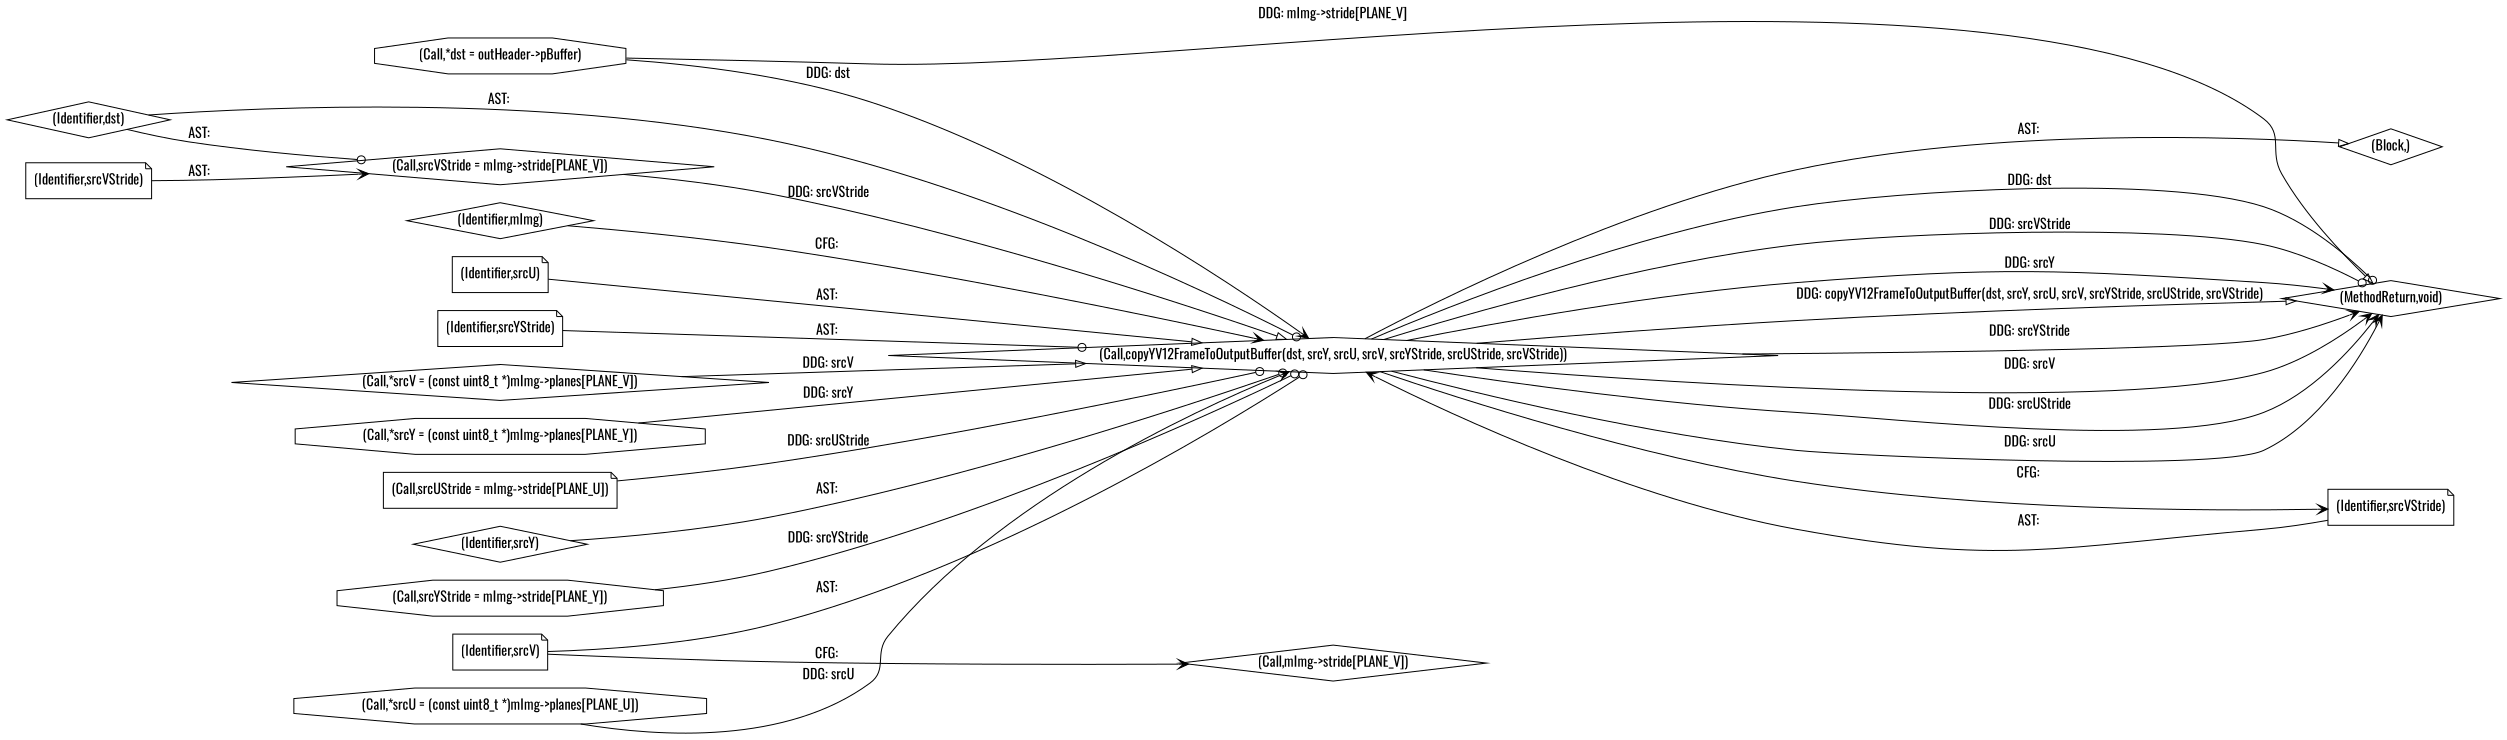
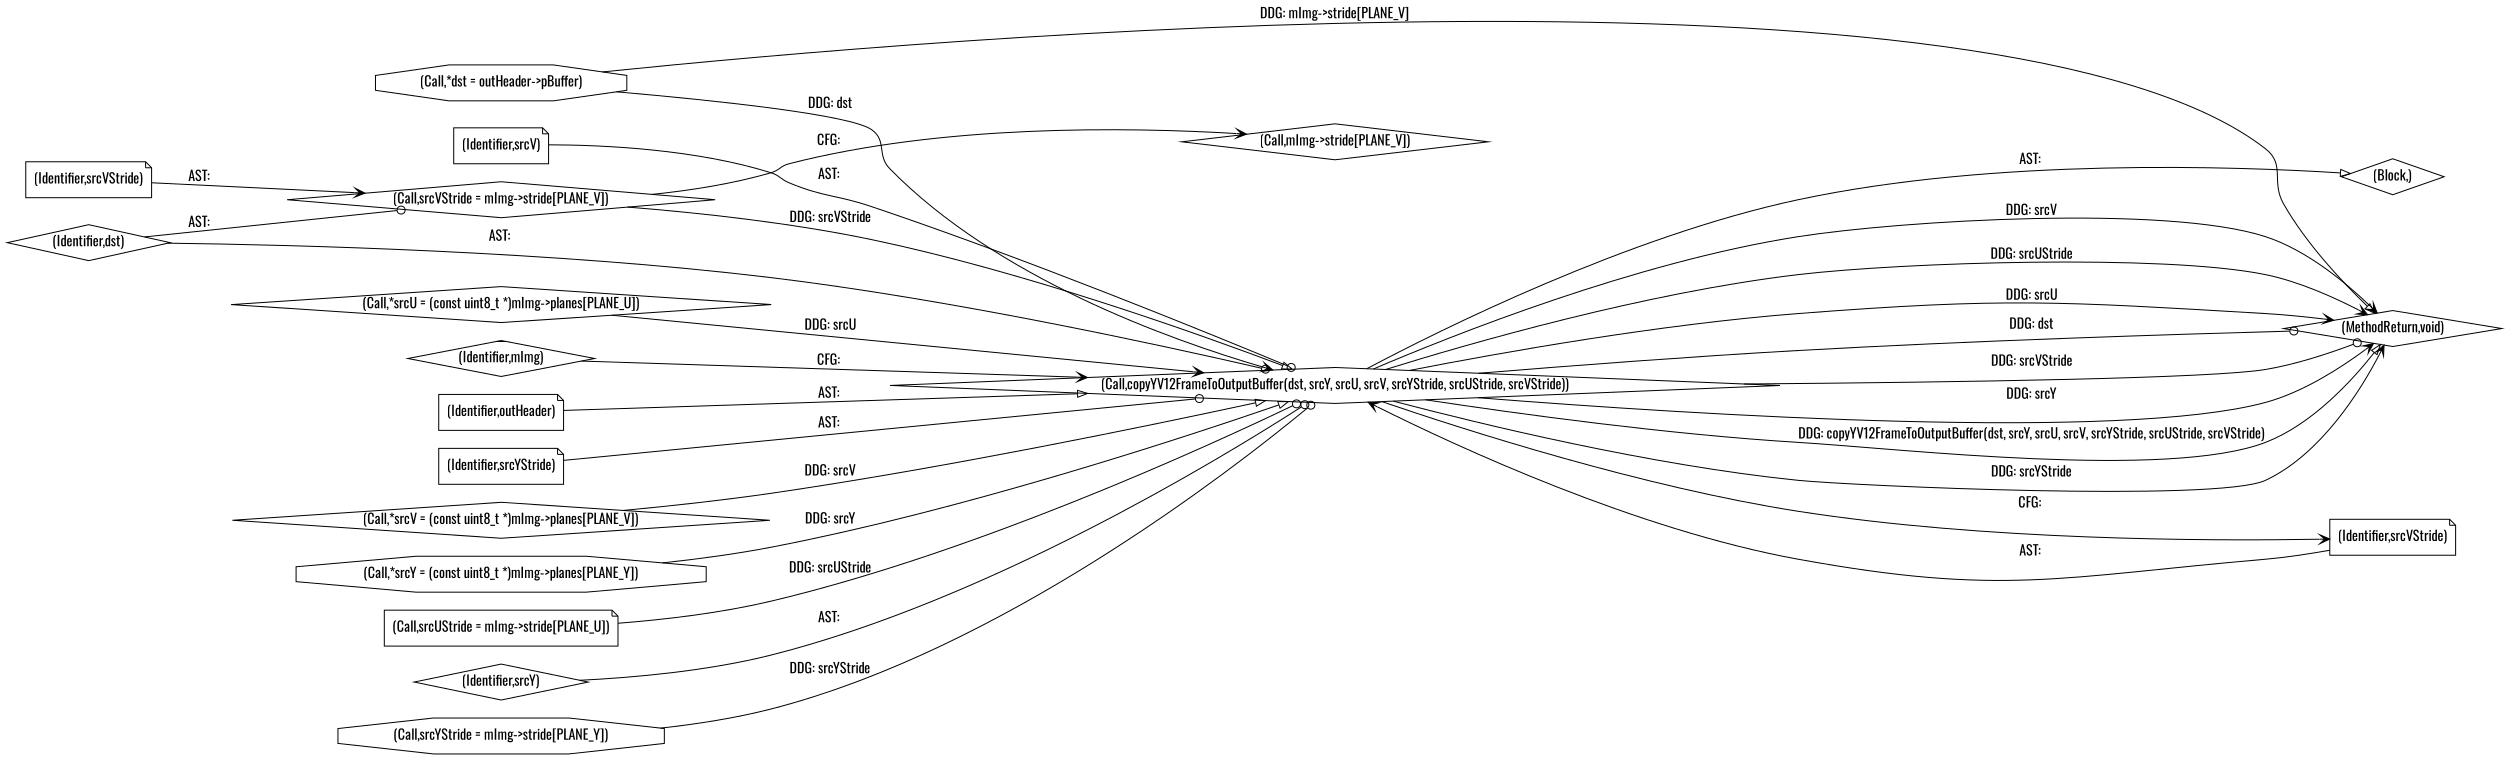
node "(Identifier,srcU)": label "(Identifier,srcU)" -> "(Identifier,outHeader)"
edge "(Identifier,srcV)" -> "(Call,mImg->stride[PLANE_V])": now "(Call,srcVStride = mImg->stride[PLANE_V])" -> "(Call,mImg->stride[PLANE_V])"
node "(Call,*srcU = (const uint8_t *)mImg->planes[PLANE_U])": shape octagon -> diamond
